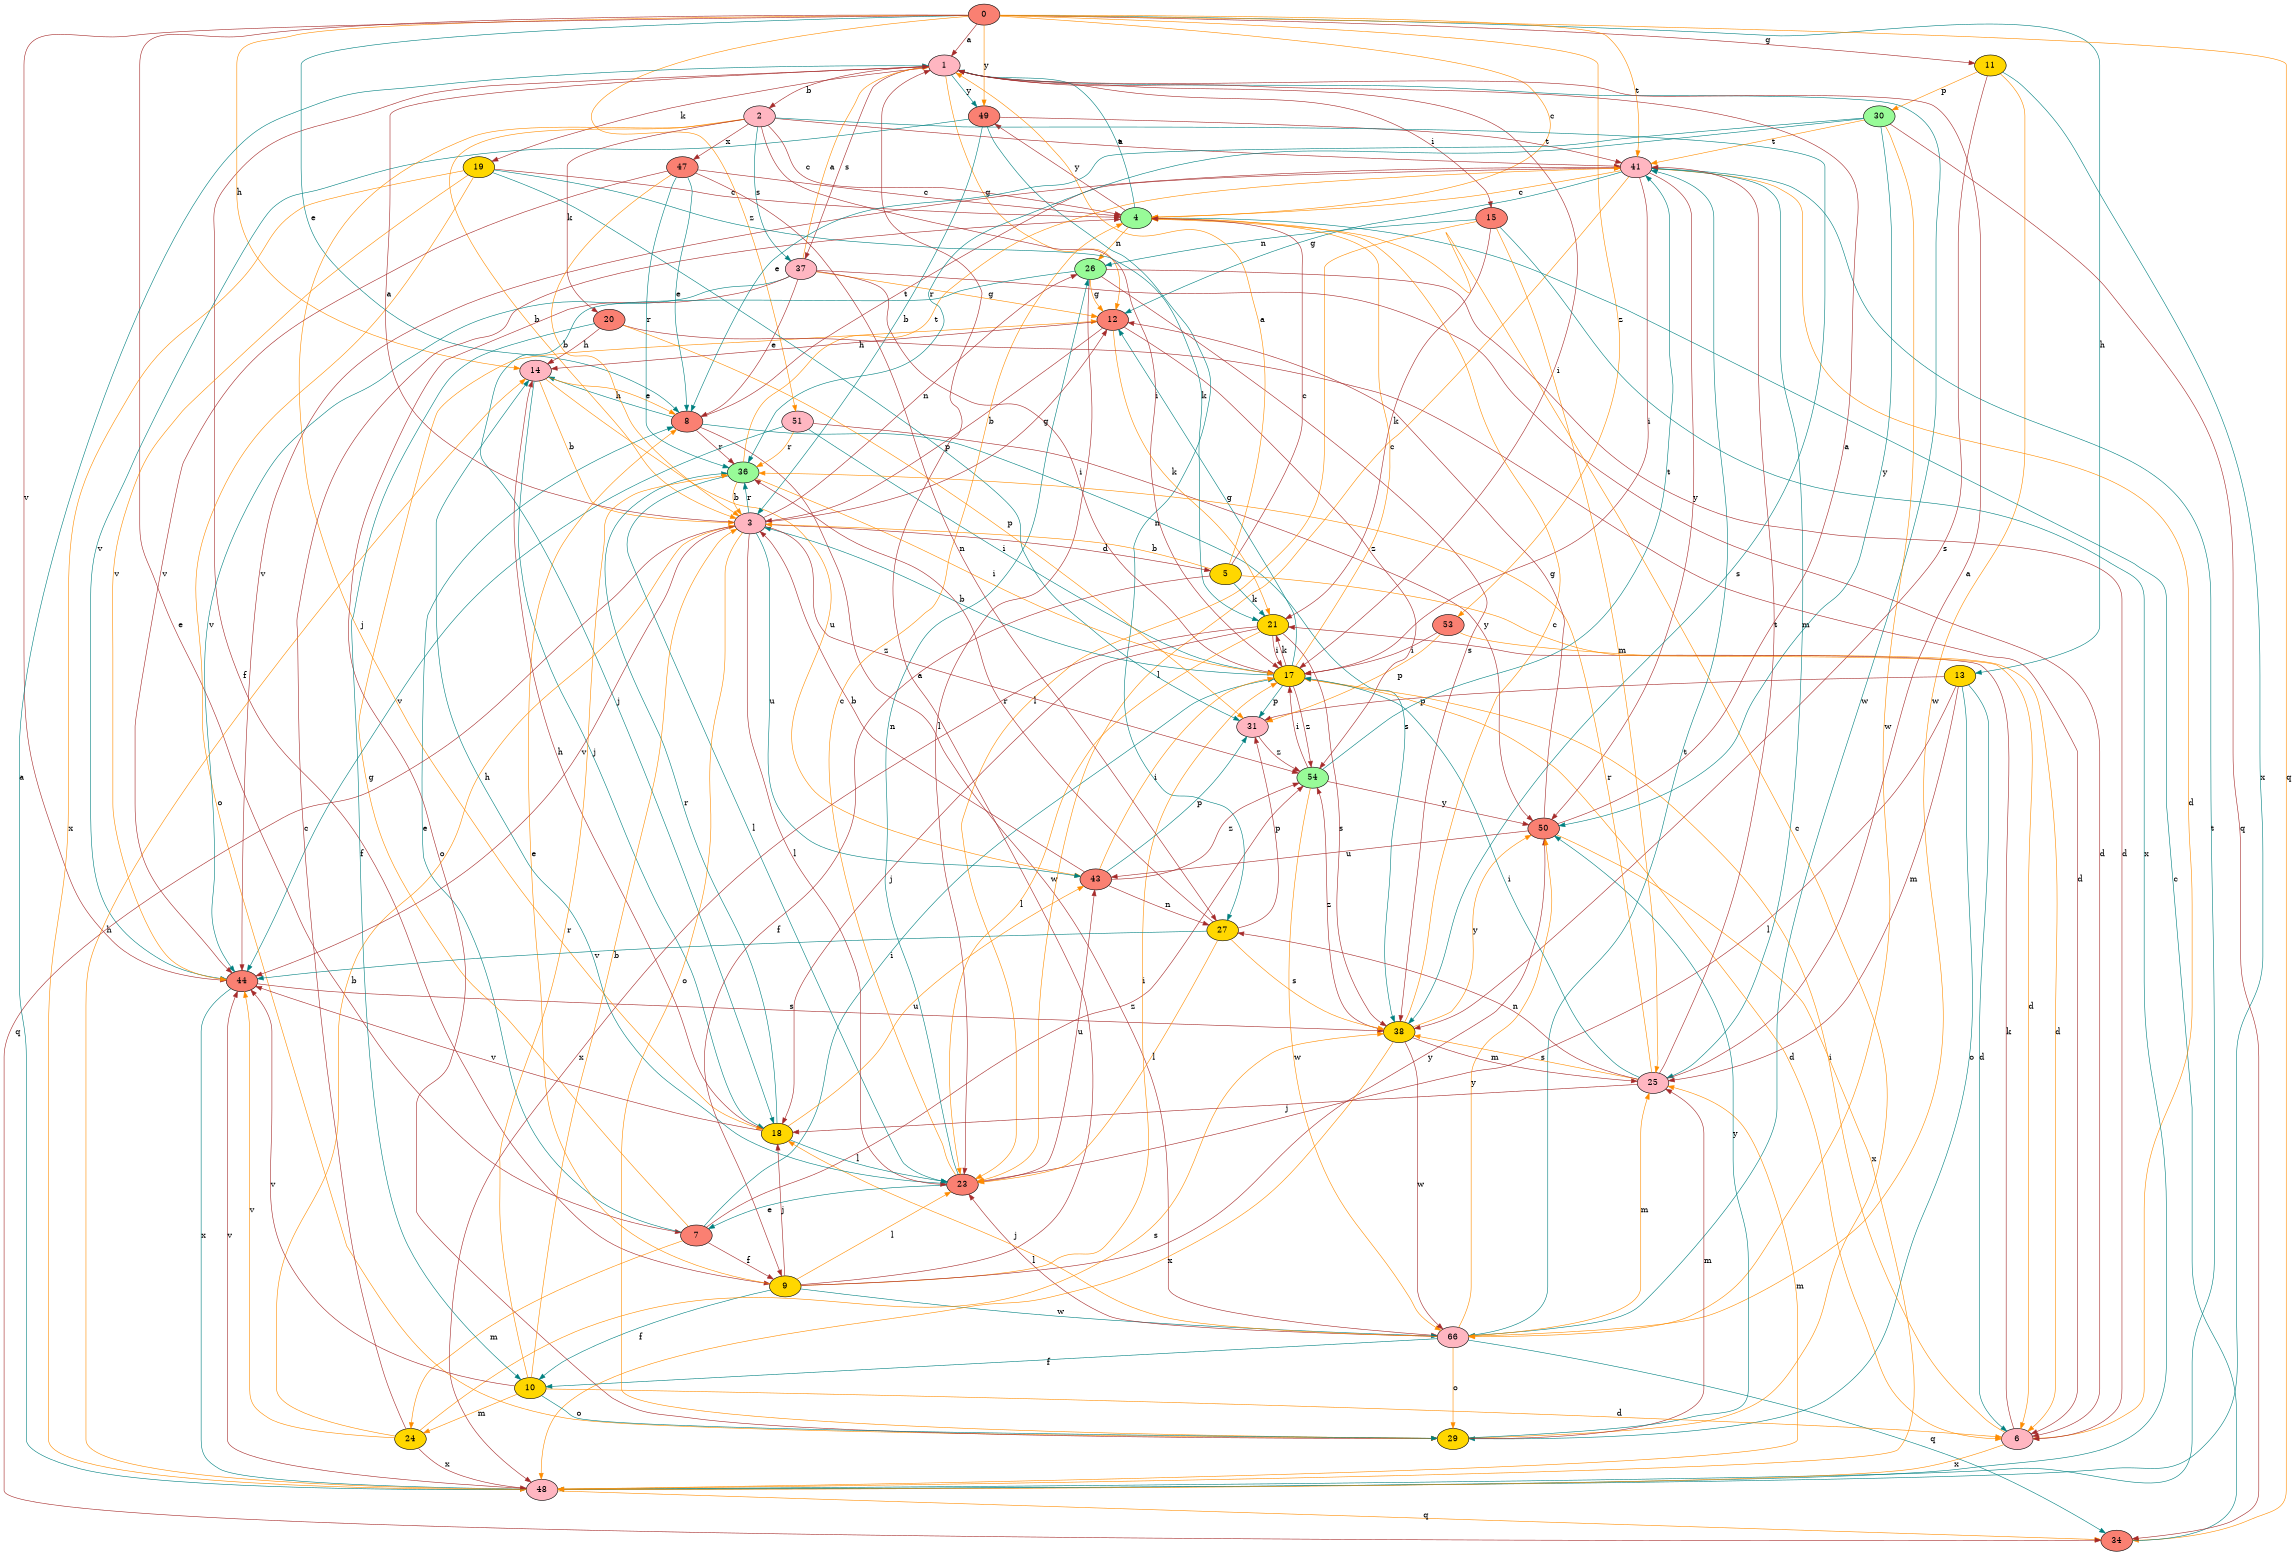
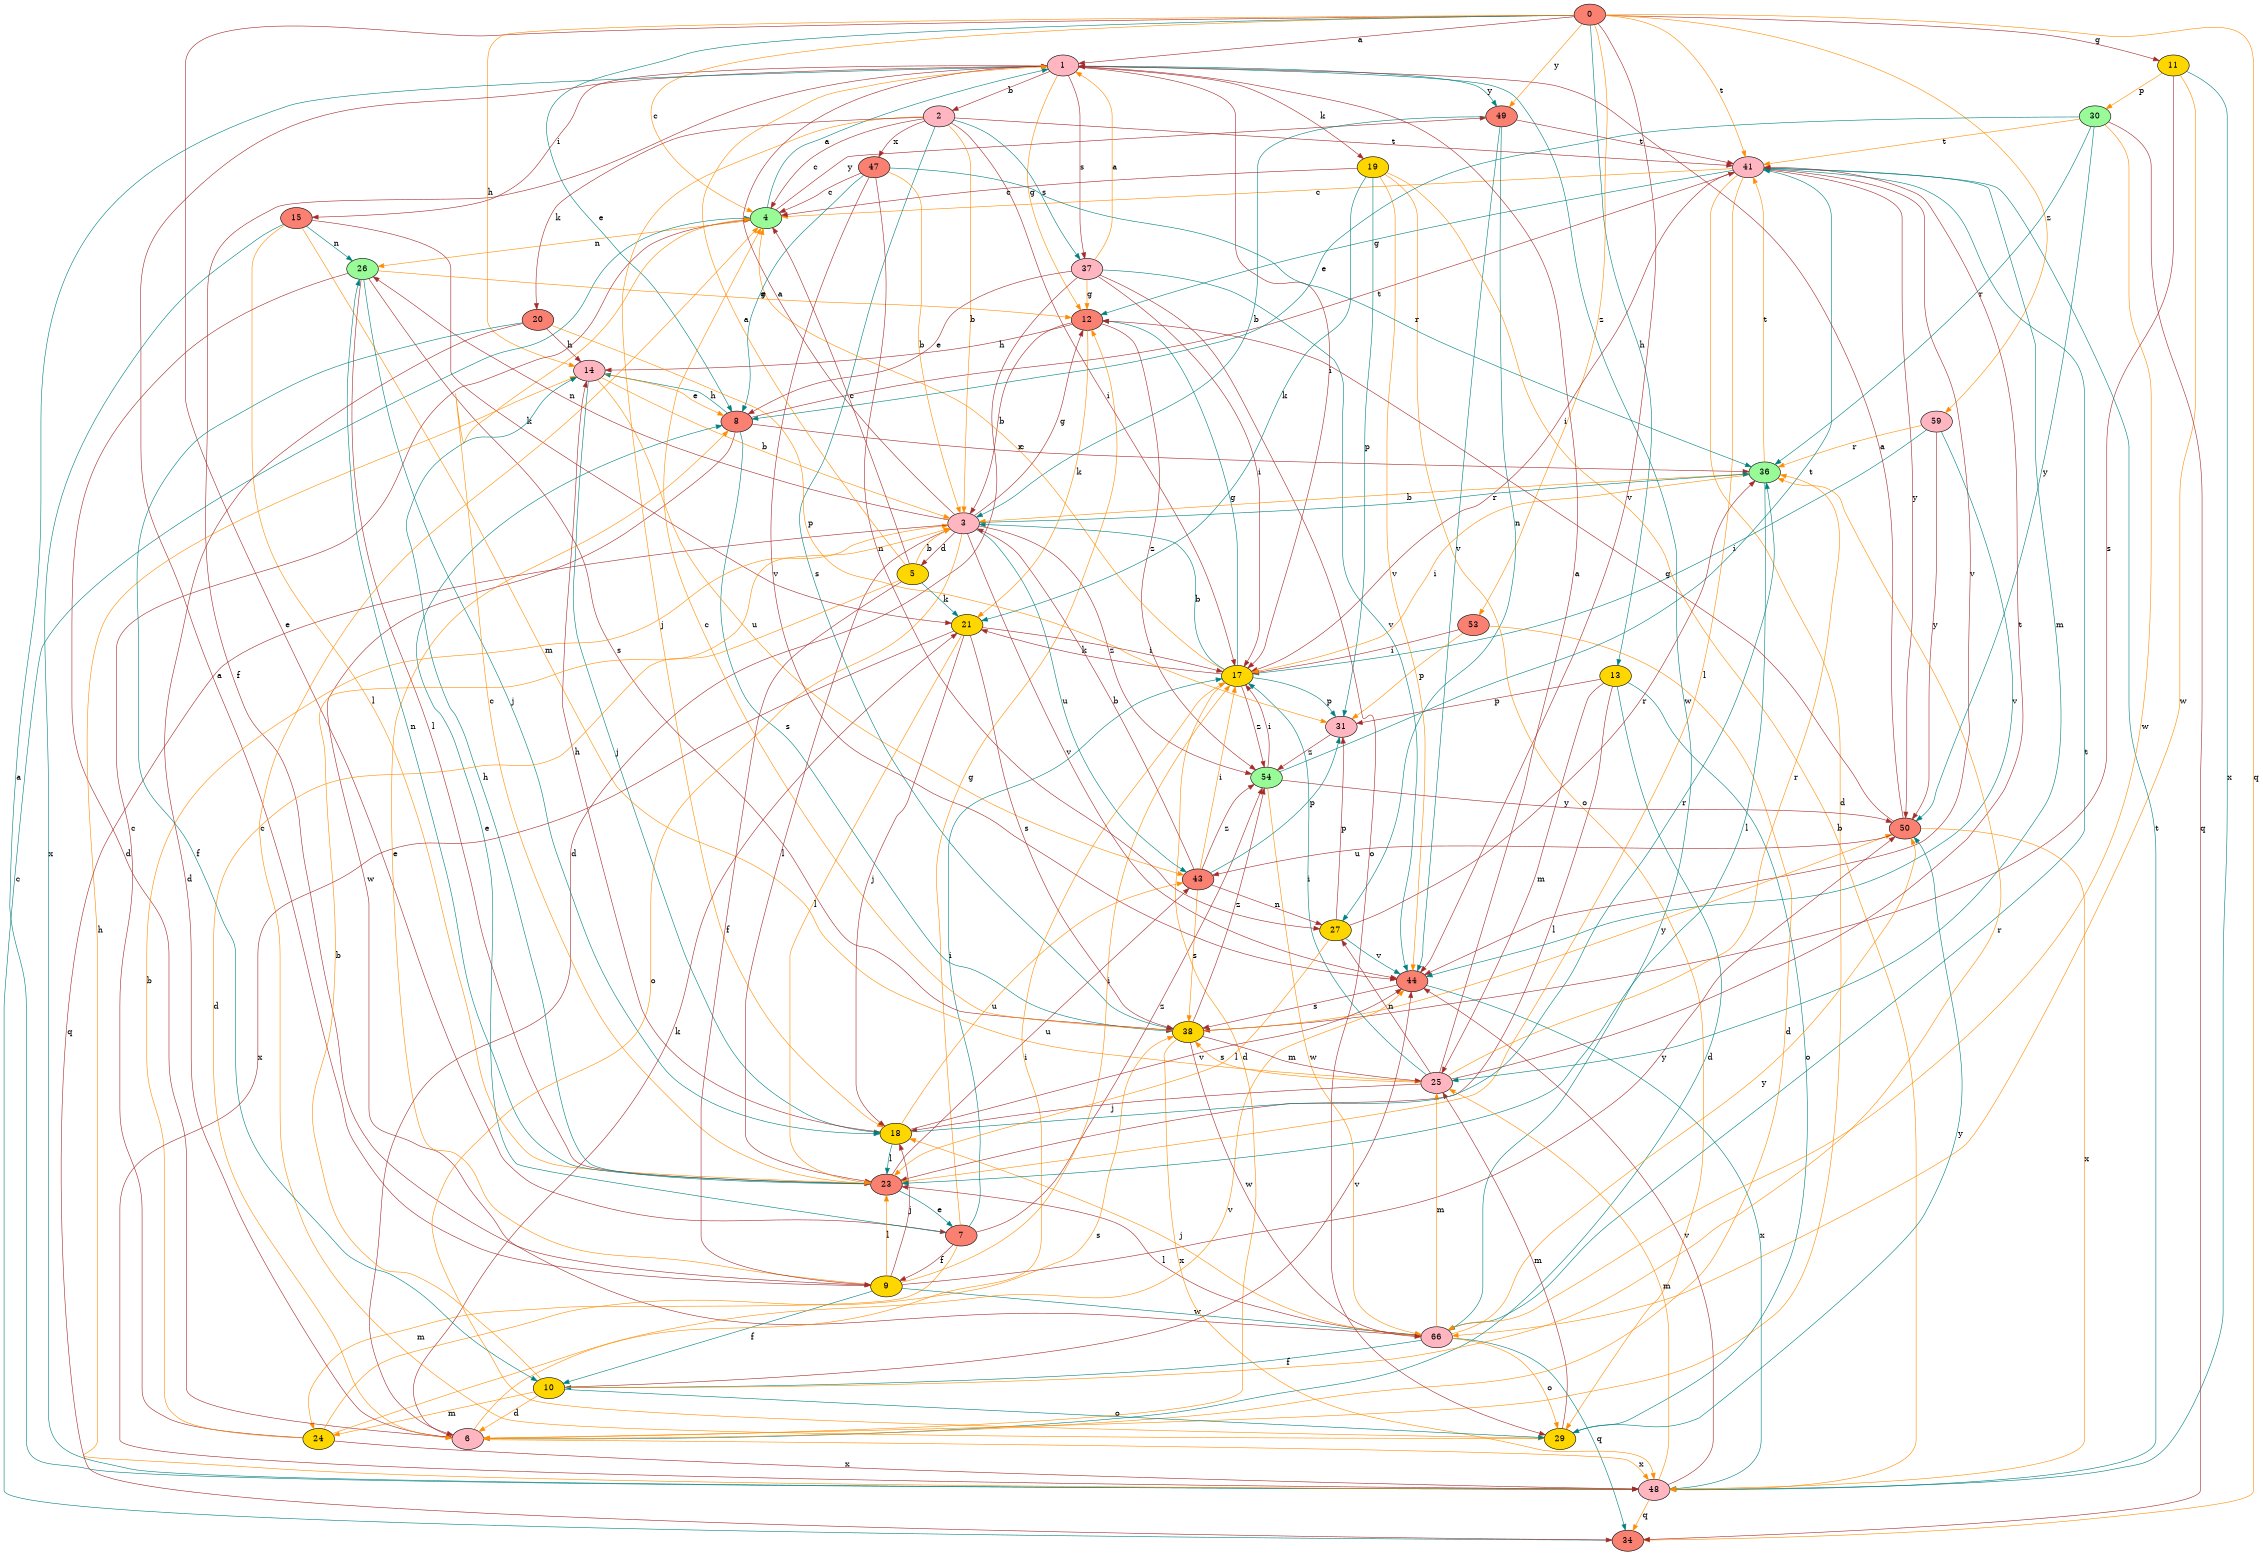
node "51": label "51" -> "59"
edge "19" -> "48": label "x" -> "b"
edge "27" -> "38": now "43" -> "38"
